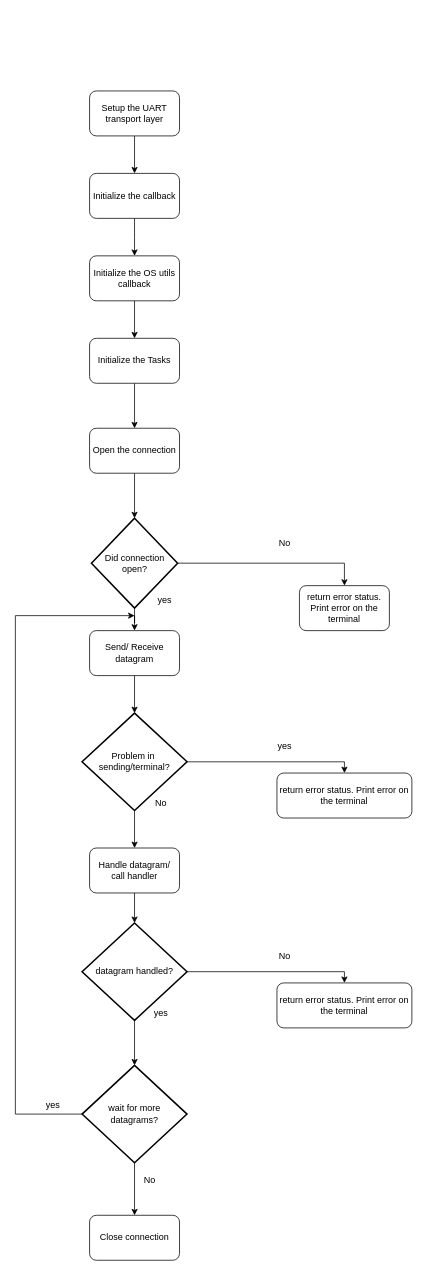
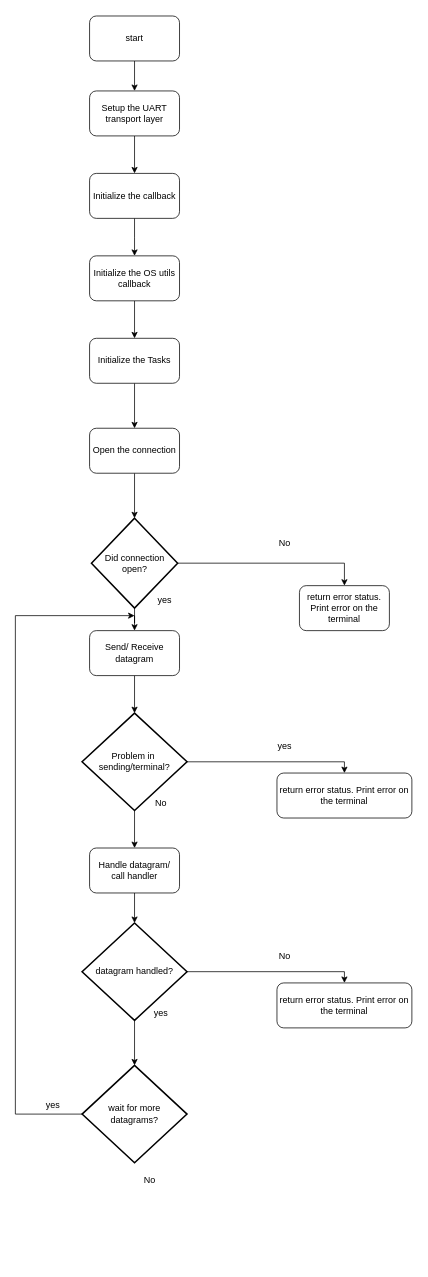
node "start": added
edge "start" -> "Setup the UART transport layer": added
edge "wait for more datagrams?" -> "Close connection": removed
node "Close connection": removed
